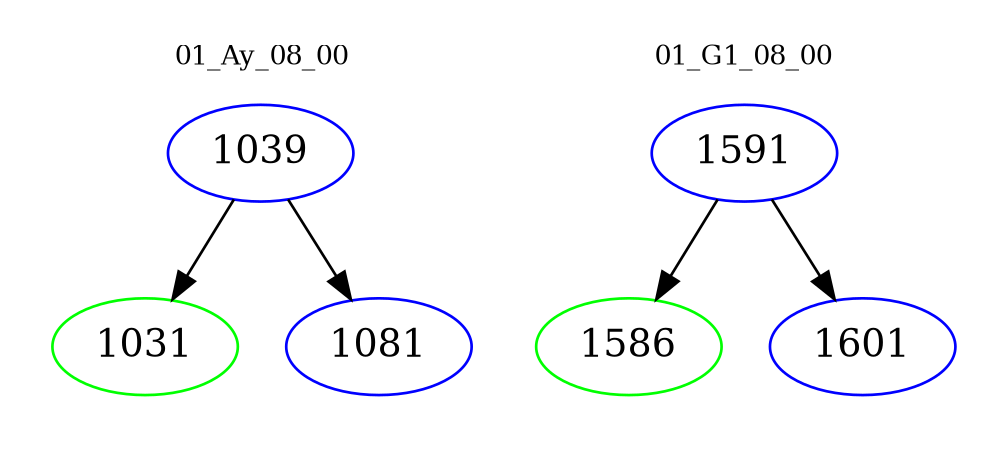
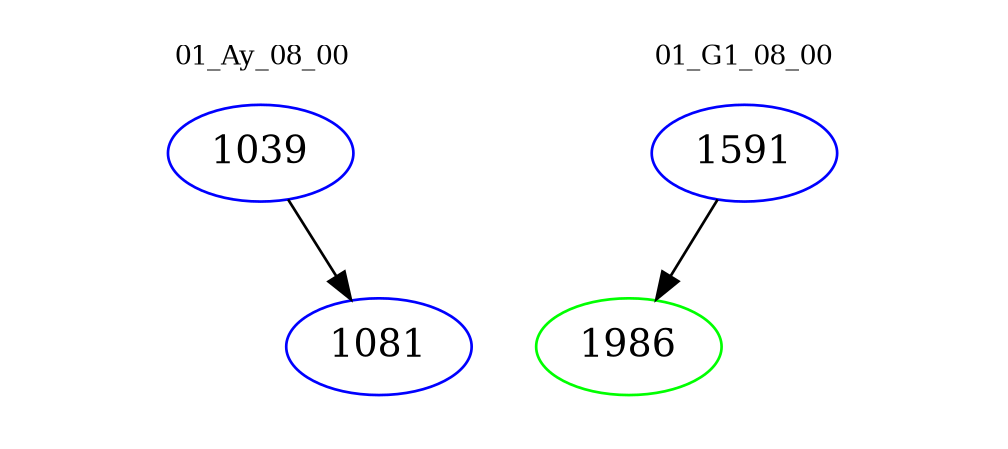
node "1031": removed
node "1586": label "1586" -> "1986"
node "1601": removed
